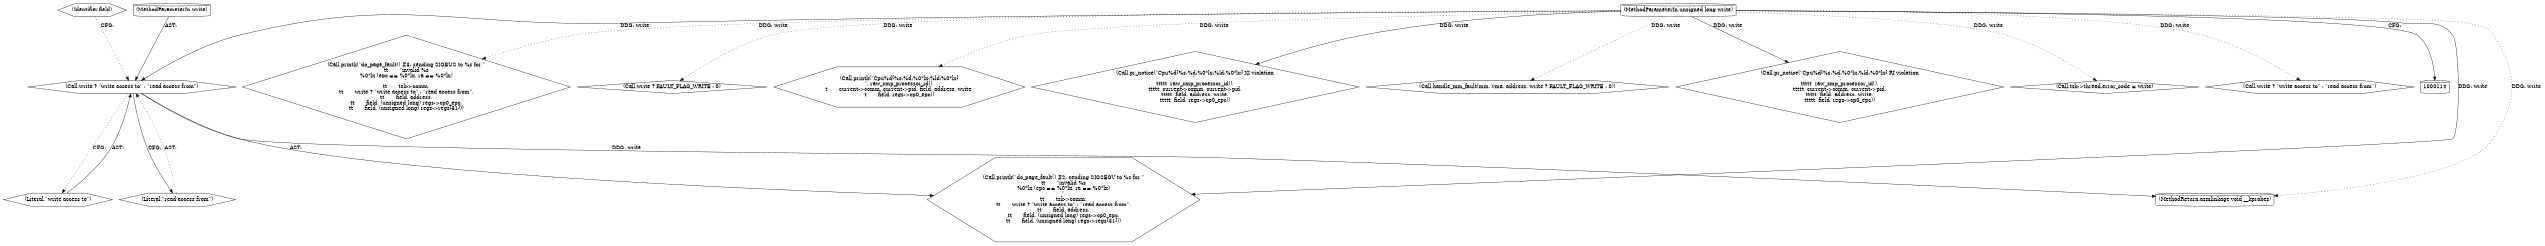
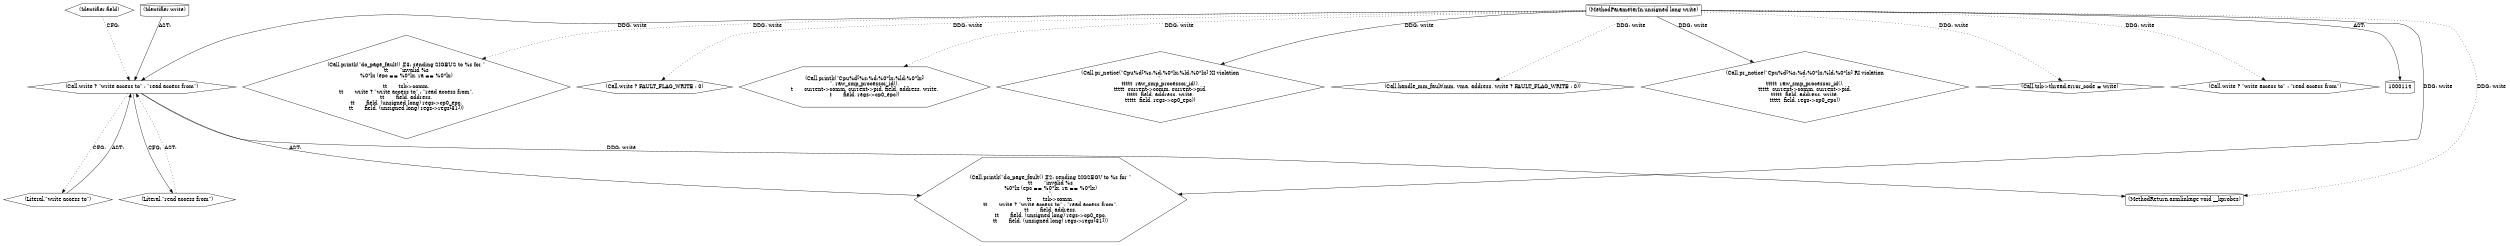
node "(MethodParameterIn,write)": label "(MethodParameterIn,write)" -> "(Identifier,write)"
edge "(MethodParameterIn,unsigned long write)" -> "1000114": label "CFG: " -> "AST: "
node "(Call,write ? FAULT_FLAG_WRITE : 0)": shape diamond -> hexagon
